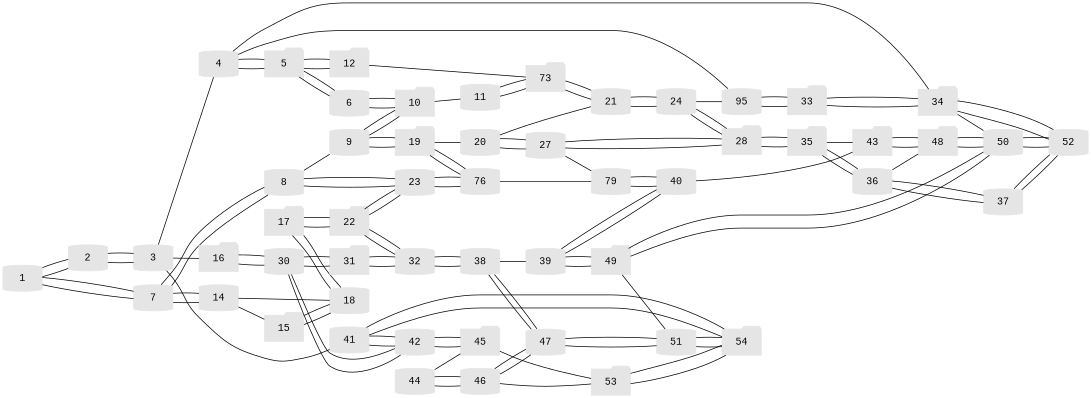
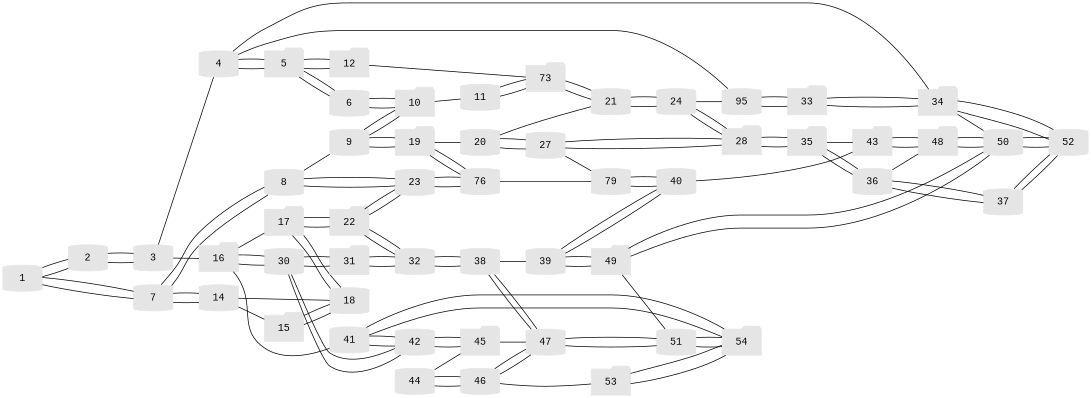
edge "17" -- "16": added
edge "3" -- "41": now "16" -- "41"
edge "45" -- "53": now "45" -- "47"
